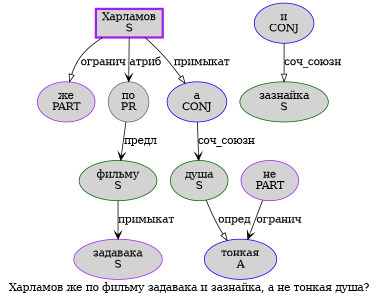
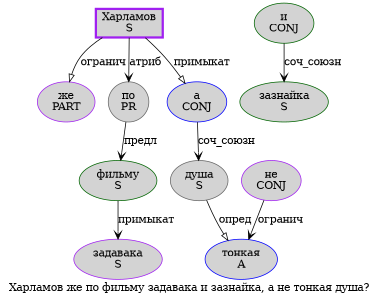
node "и CONJ": color blue -> darkgreen
edge "и CONJ" -> "зазнайка S": arrowhead onormal -> vee
node "душа S": color darkgreen -> gray40
node "не PART": label "не PART" -> "не CONJ"
